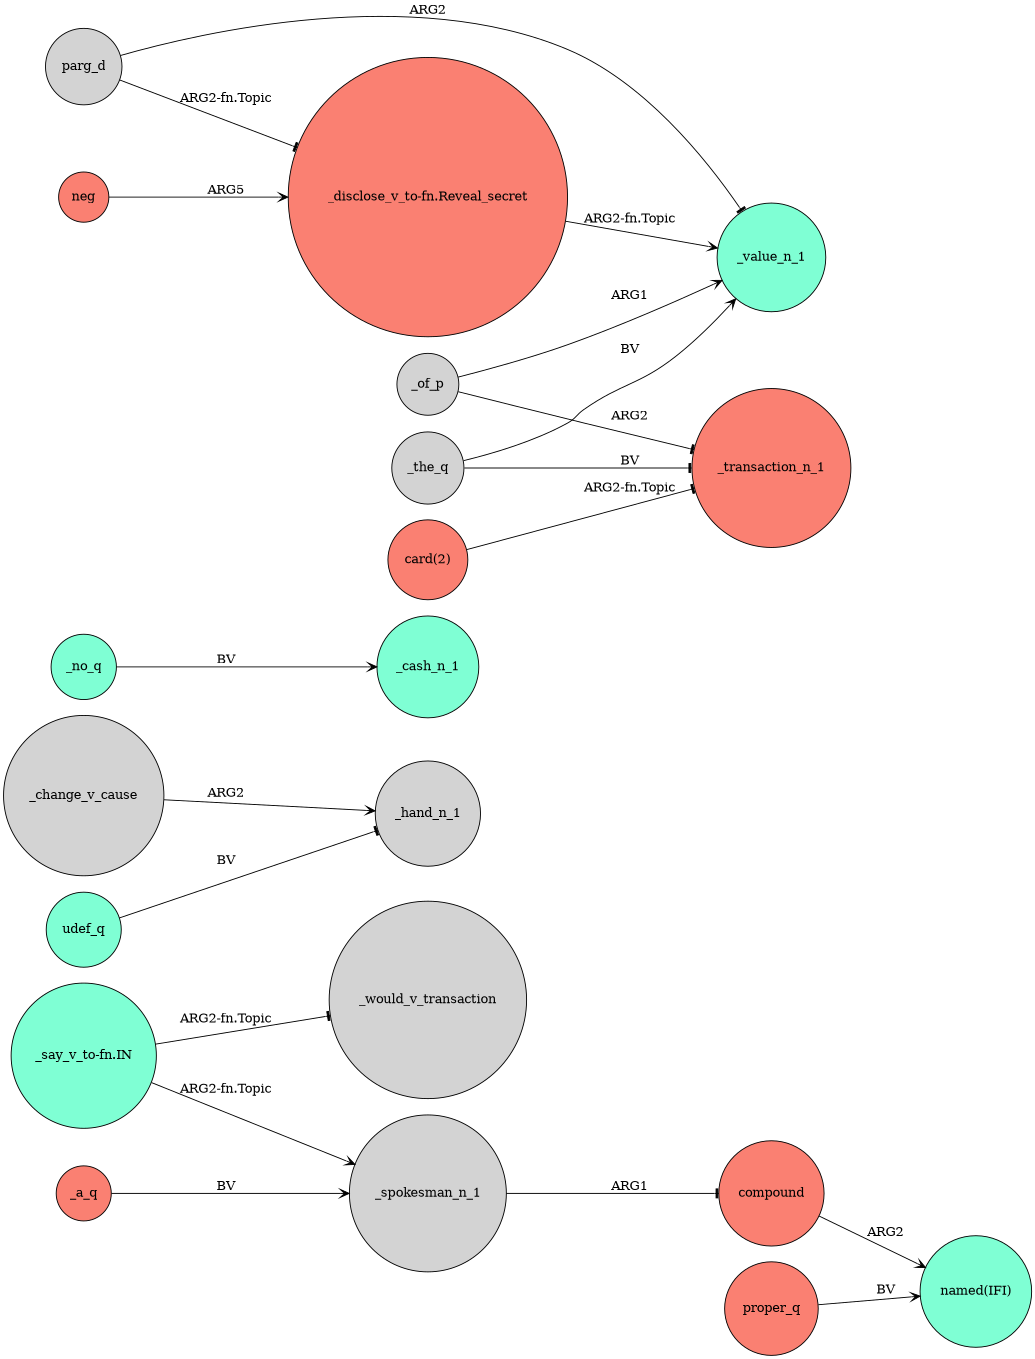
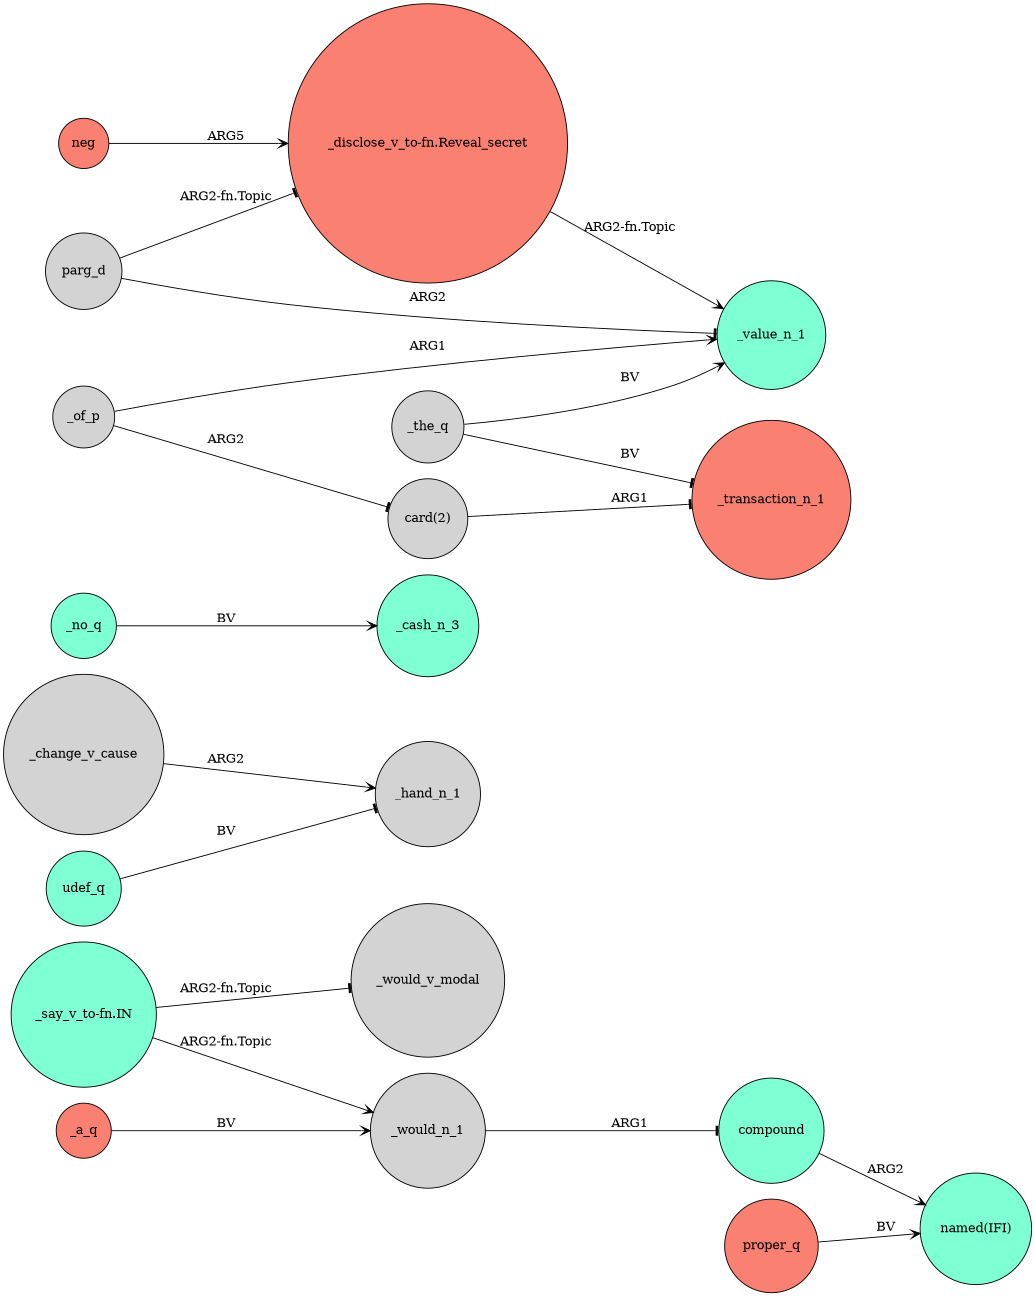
edge "_of_p" -> "_transaction_n_1": now "_of_p" -> "card(2)"
edge "card(2)" -> "_transaction_n_1": label "ARG2-fn.Topic" -> "ARG1"
node "card(2)": fillcolor salmon -> lightgrey
node "_cash_n_1": label "_cash_n_1" -> "_cash_n_3"
node "_would_v_transaction": label "_would_v_transaction" -> "_would_v_modal"
node "_spokesman_n_1": label "_spokesman_n_1" -> "_would_n_1"
node "compound": fillcolor salmon -> aquamarine
